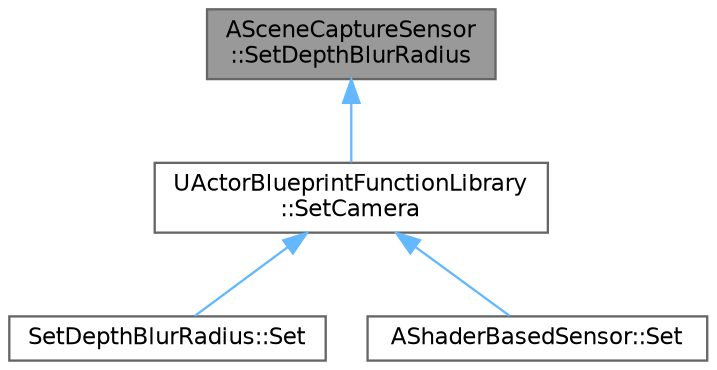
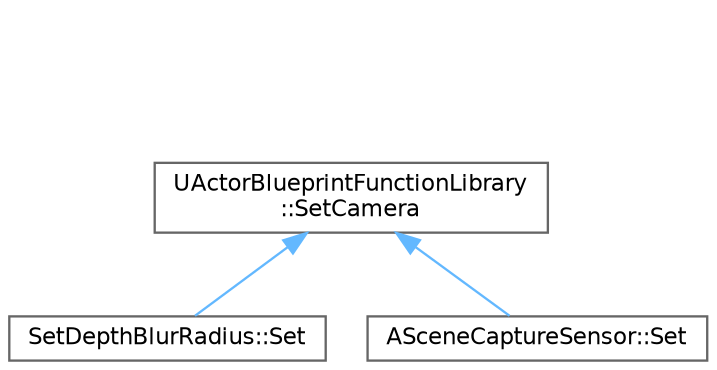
node "ASceneCaptureSensor ::SetDepthBlurRadius": removed
node "AShaderBasedSensor::Set": label "AShaderBasedSensor::Set" -> "ASceneCaptureSensor::Set"
